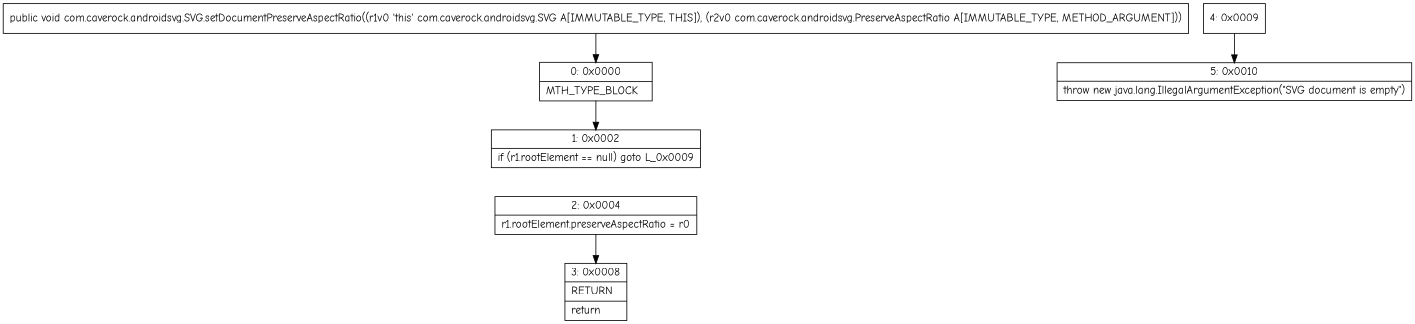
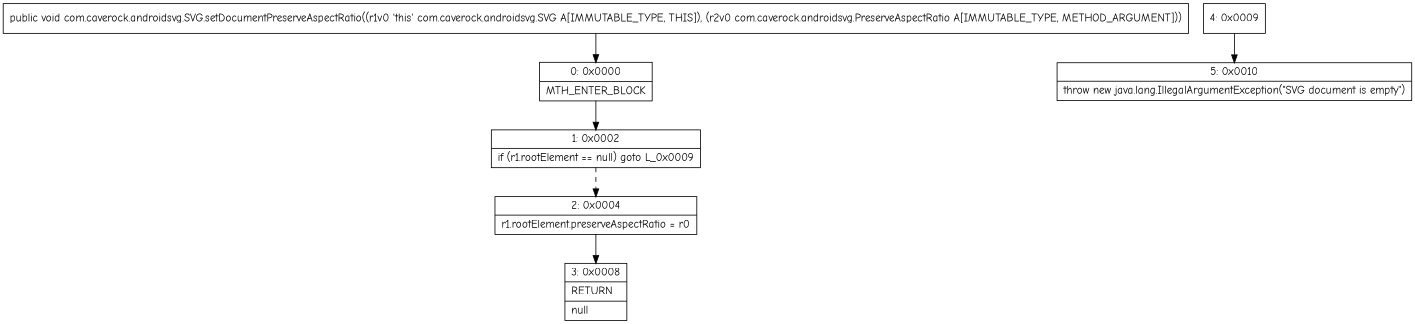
node "0: 0x0000": text "MTH_TYPE_BLOCK" -> "MTH_ENTER_BLOCK"
edge "1: 0x0002" -> "2: 0x0004": added
node "3: 0x0008": text "return" -> "null"
